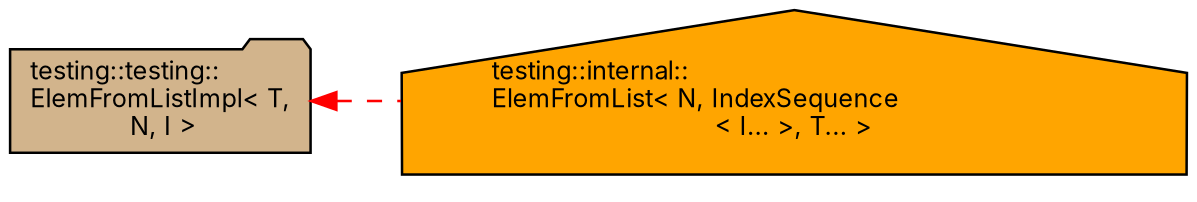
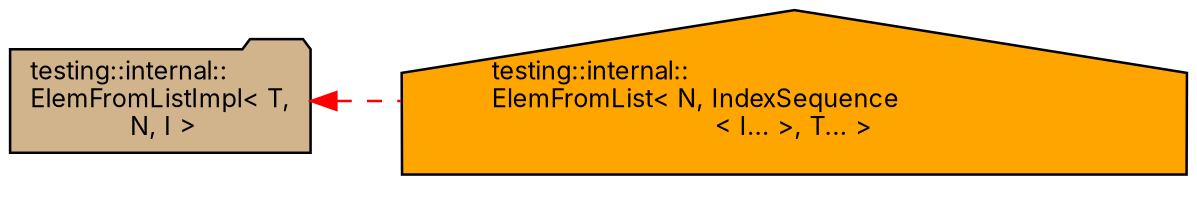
node "testing::testing:: ElemFromListImpl< T, N, I >": label "testing::testing:: ElemFromListImpl< T, N, I >" -> "testing::internal:: ElemFromListImpl< T, N, I >"
